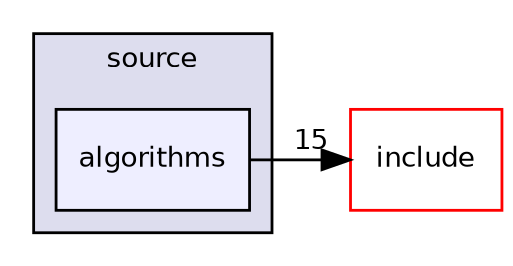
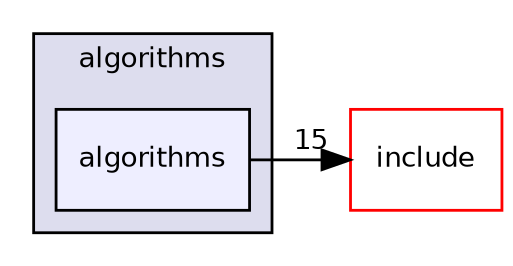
cluster "source": label "source" -> "algorithms"
